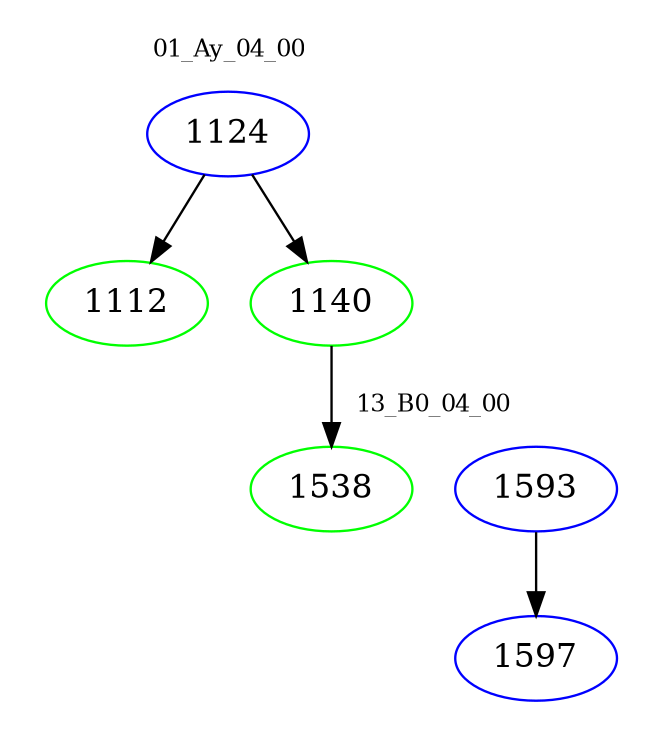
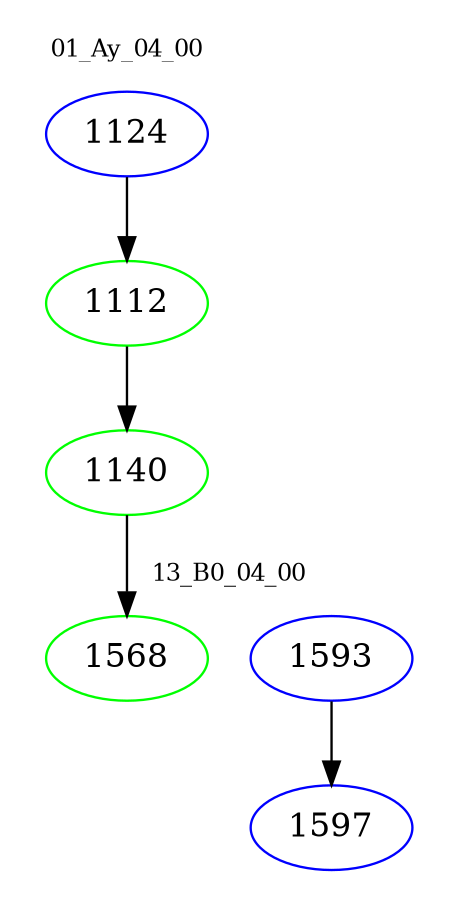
edge "1124" -> "1140": now "1112" -> "1140"
node "1538": label "1538" -> "1568"
